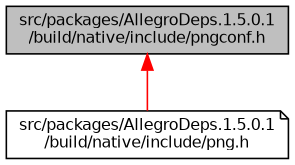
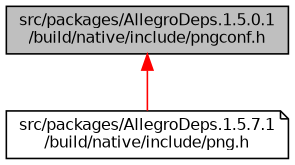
node "src/packages/AllegroDeps.1.5.0.1 /build/native/include/png.h": label "src/packages/AllegroDeps.1.5.0.1 /build/native/include/png.h" -> "src/packages/AllegroDeps.1.5.7.1 /build/native/include/png.h"
